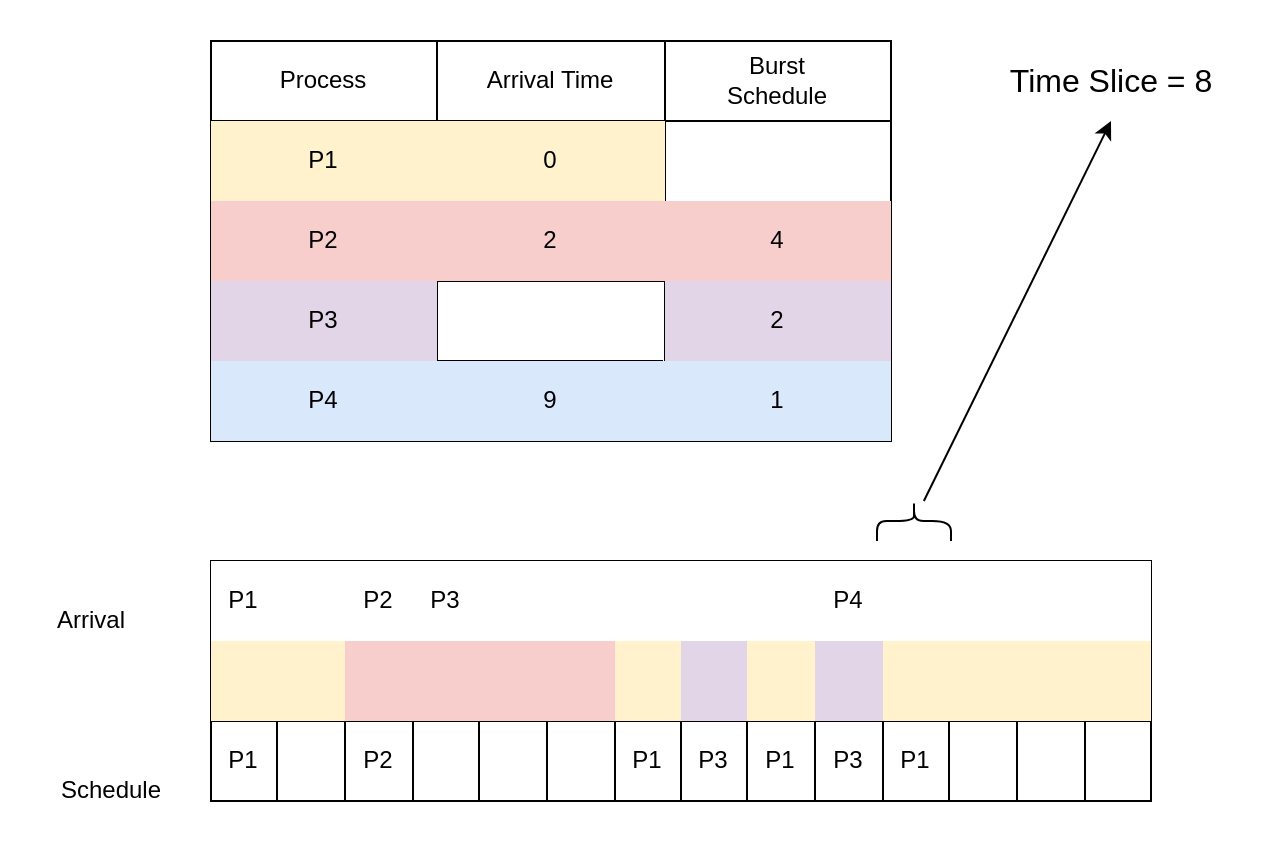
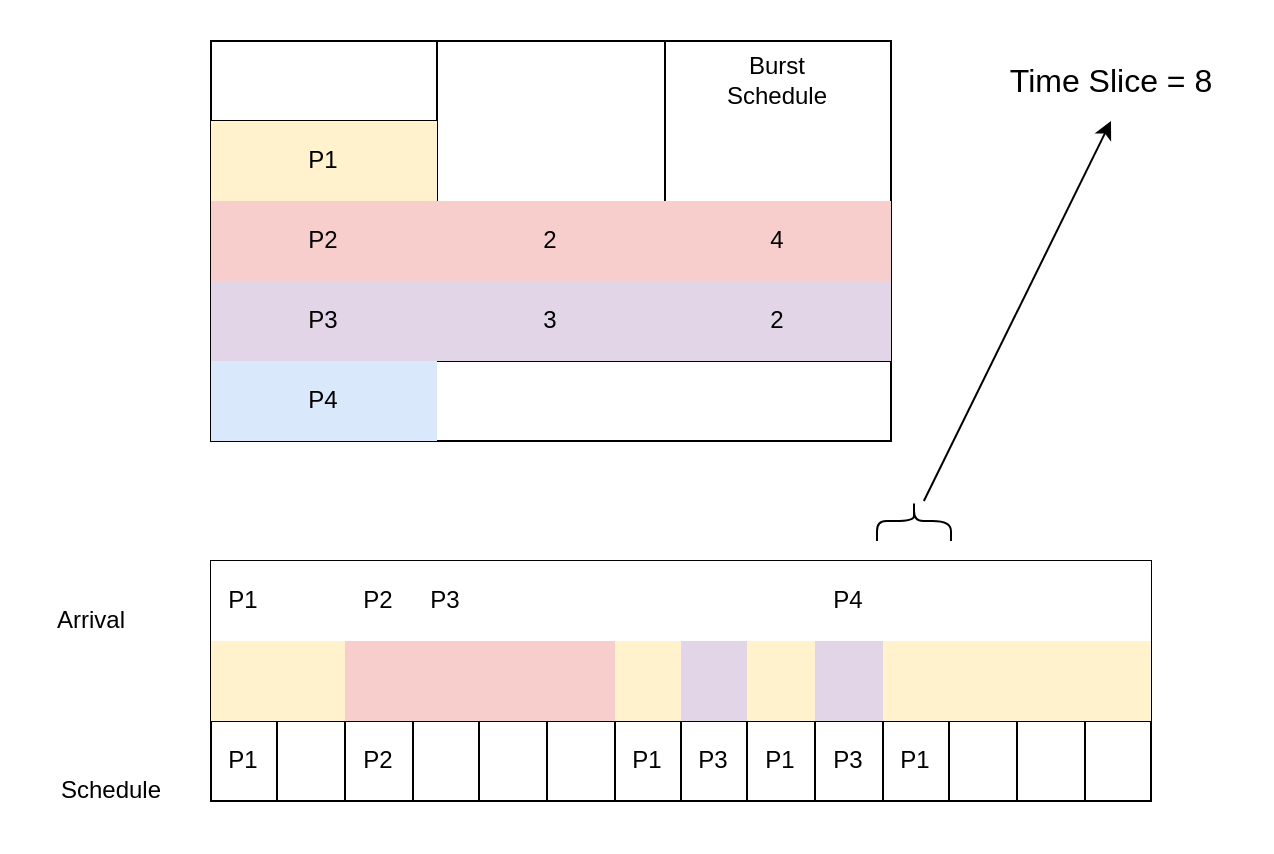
node "Process": removed
node "Arrival Time": removed
node "0": removed
node "3": added
node "9": removed
node "1": removed
